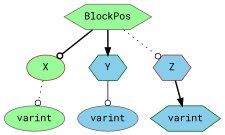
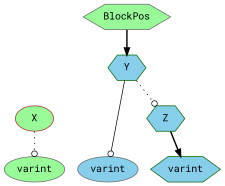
edge "BlockPos" -> "X": removed
edge "BlockPos" -> "Z": now "Y" -> "Z"
node "Z": color brown -> darkgreen
